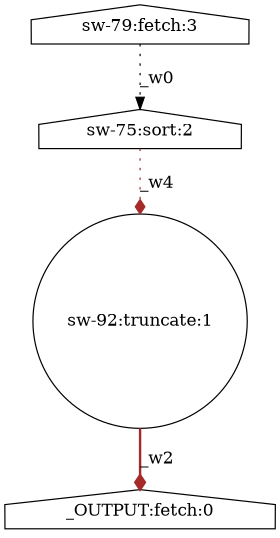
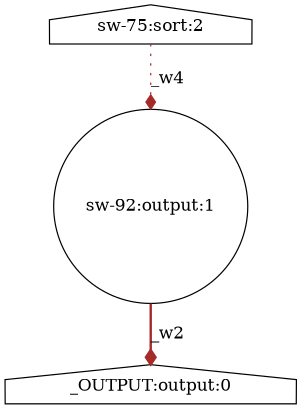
node "sw-79:fetch:3": removed
node "sw-92:truncate:1": label "sw-92:truncate:1" -> "sw-92:output:1"
node "_OUTPUT:fetch:0": label "_OUTPUT:fetch:0" -> "_OUTPUT:output:0"
